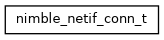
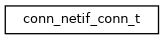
node "nimble_netif_conn_t": label "nimble_netif_conn_t" -> "conn_netif_conn_t"
